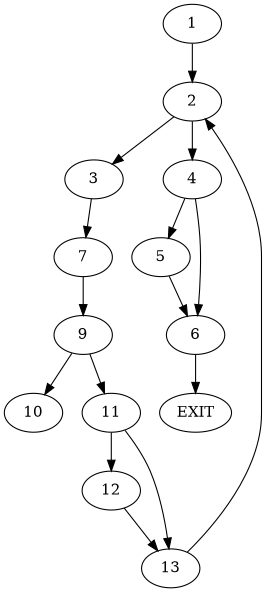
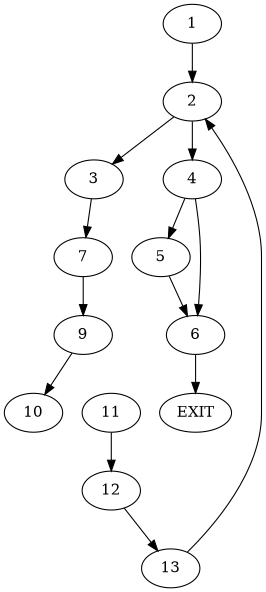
edge "9" -> "11": removed
edge "11" -> "13": removed
